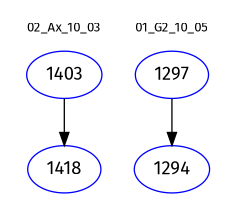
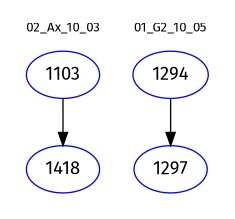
node "1403": label "1403" -> "1103"
edge "1297" -> "1294": reversed
